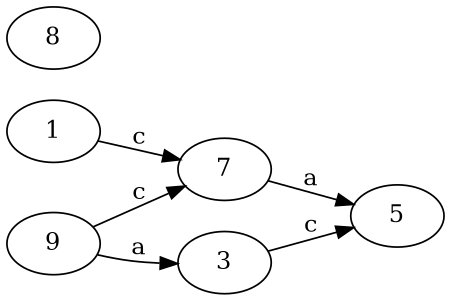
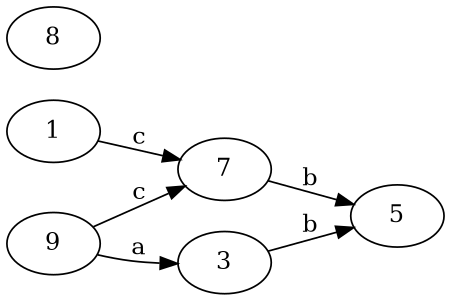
edge "7" -> "5": label "a" -> "b"
edge "3" -> "5": label "c" -> "b"
